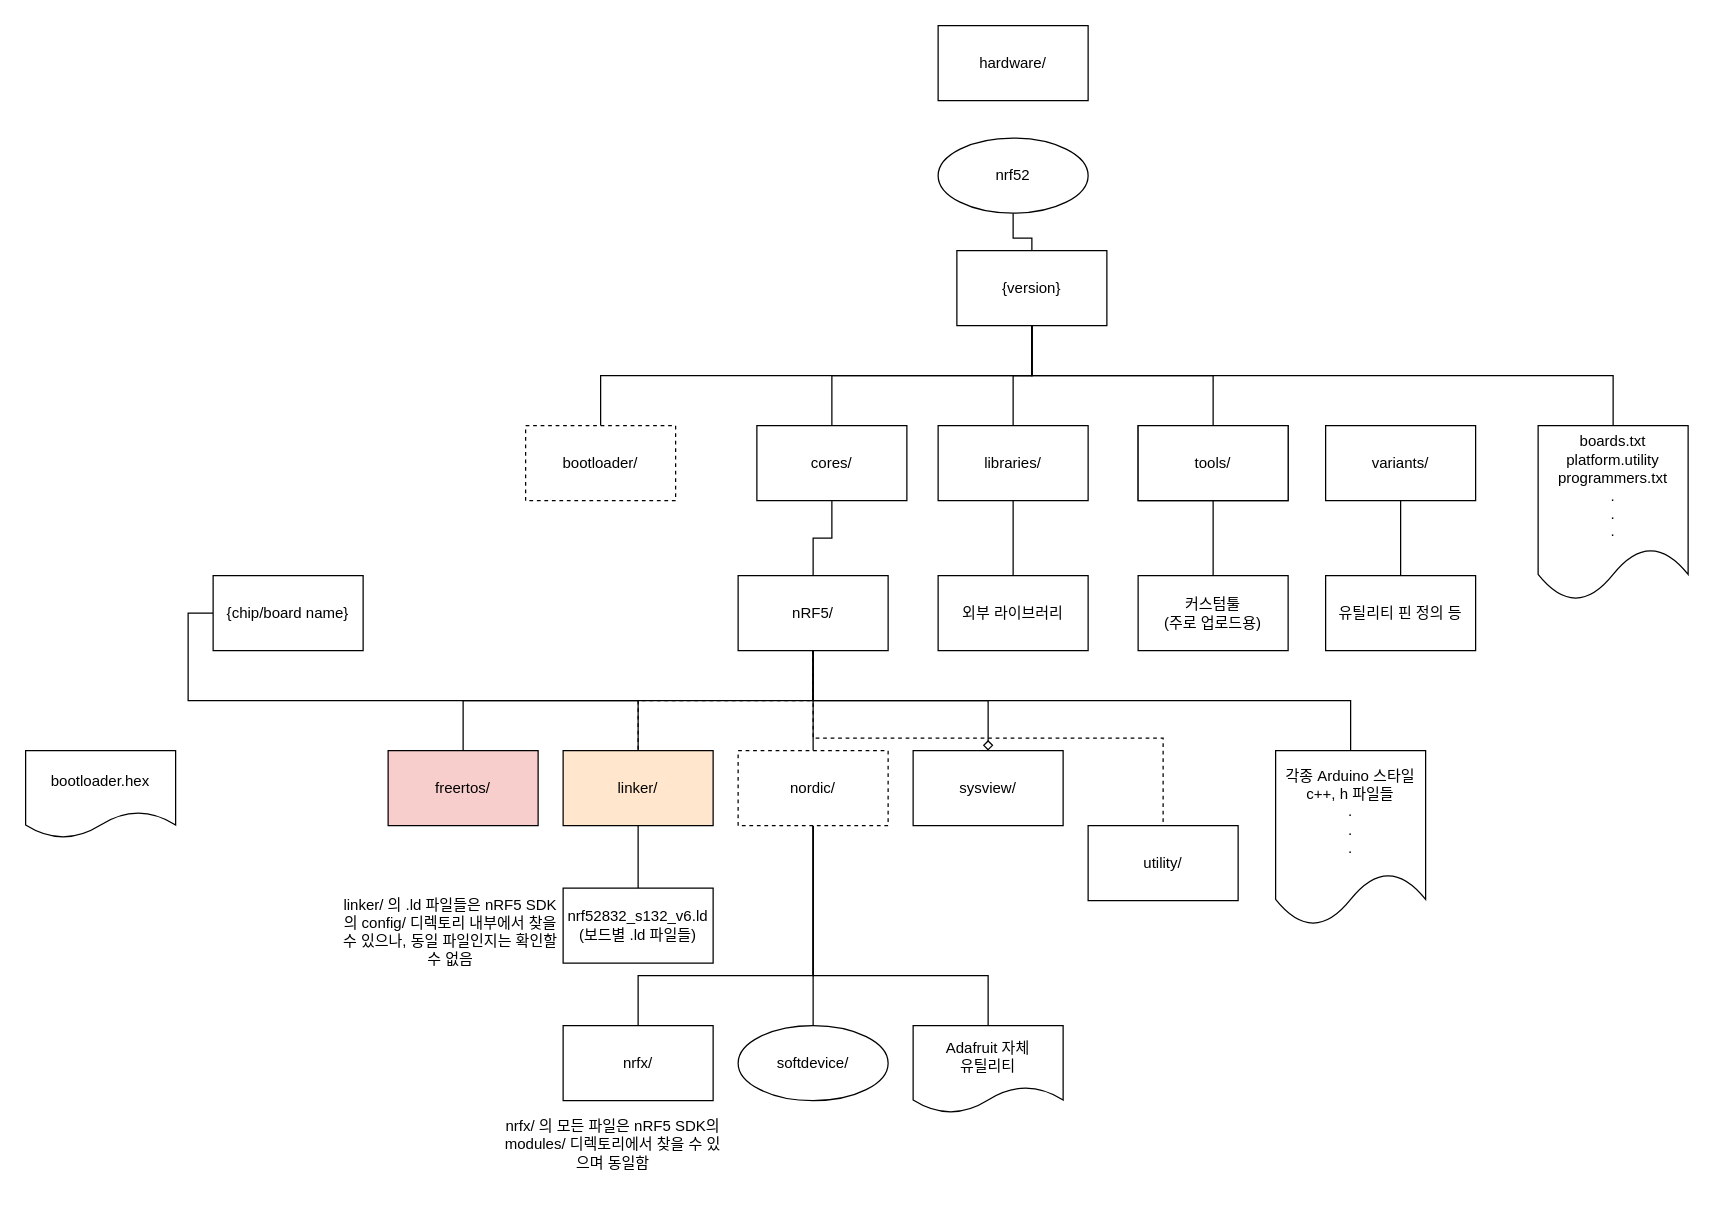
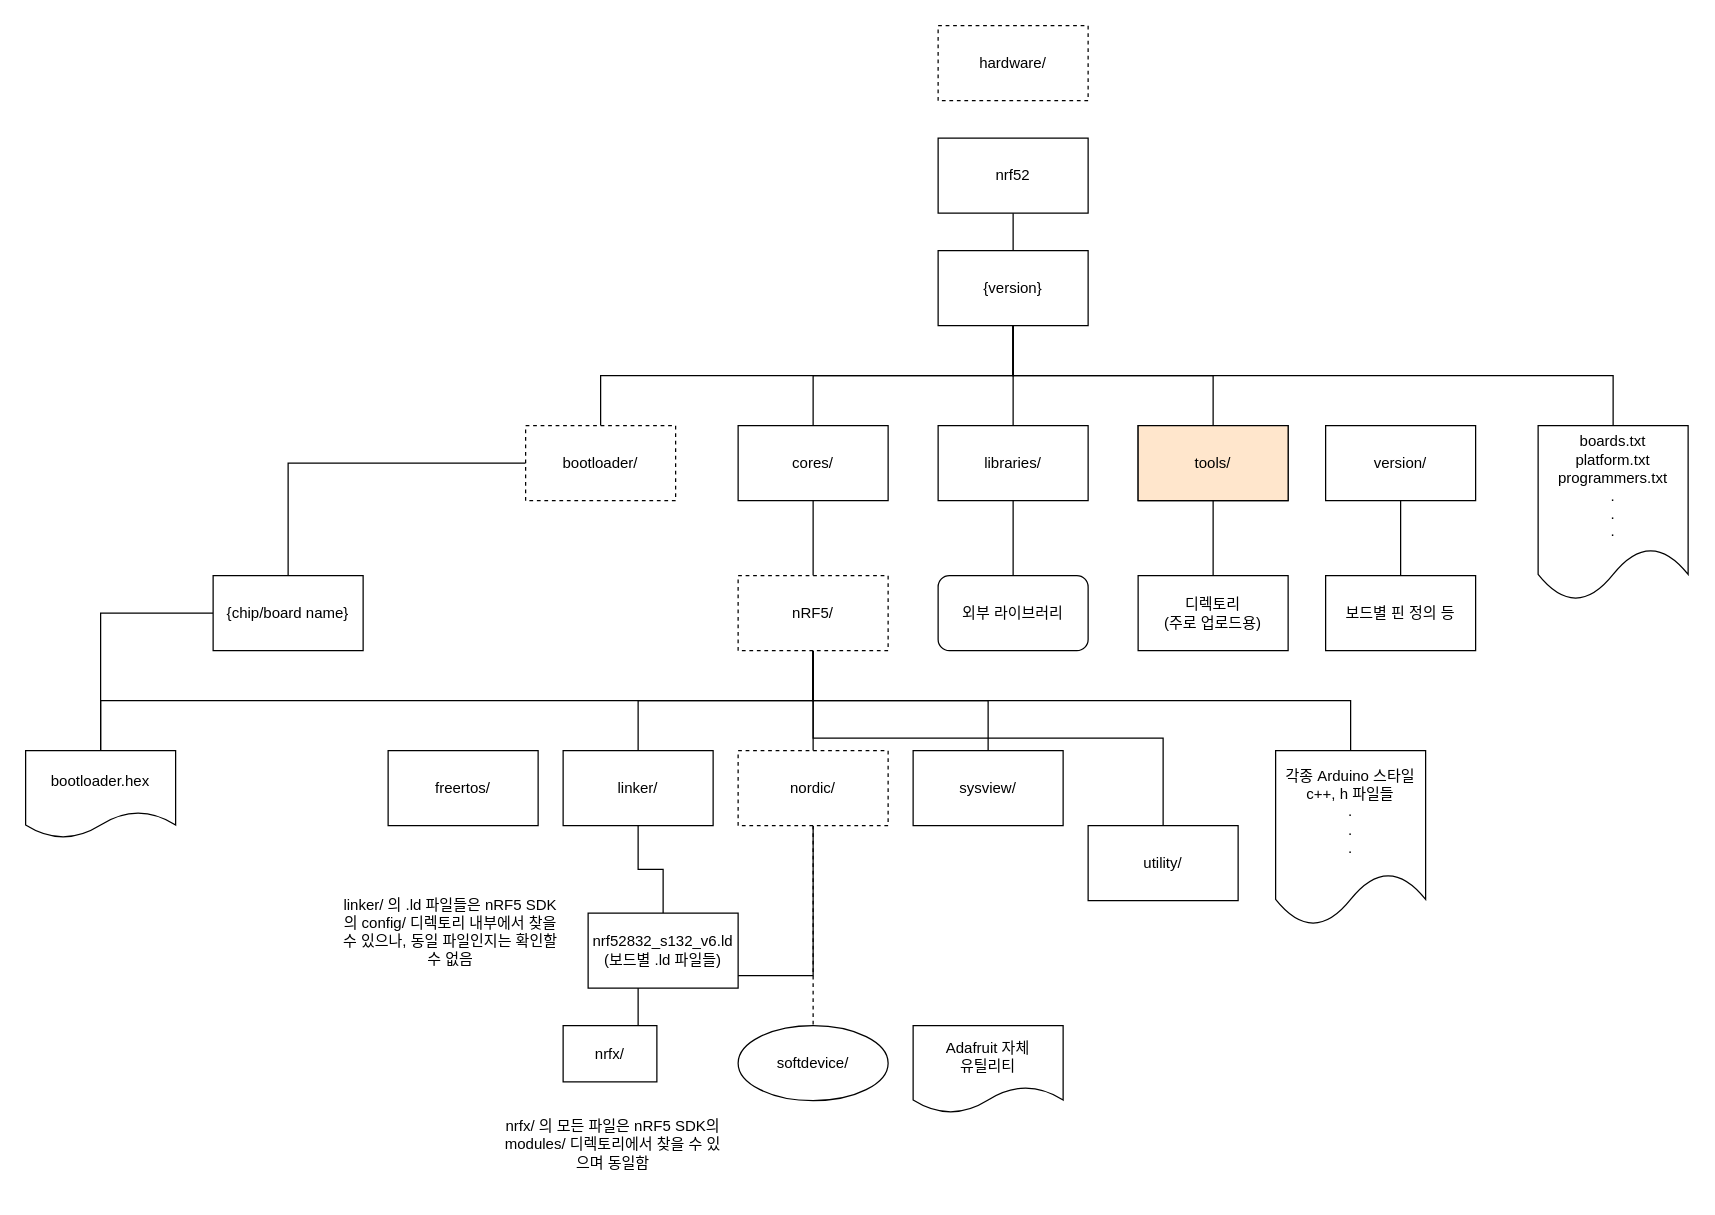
node "hardware/": style solid -> dashed
node "nrf52": shape ellipse -> rectangle
node "{version}": moved (1032, 288) -> (1013, 288)
edge "bootloader/" -- "{chip/board name}": added
node "cores/": moved (832, 463) -> (813, 463)
node "tools/": fillcolor #ffffff -> #ffe6cc
node "variants/": label "variants/" -> "version/"
node "boards.txt platform.utility programmers.txt . . .": label "boards.txt platform.utility programmers.txt . . ." -> "boards.txt platform.txt programmers.txt . . ."
node "nRF5/": style solid -> dashed
node "외부 라이브러리": shape rectangle -> rounded rectangle
node "커스텀툴 (주로 업로드용)": label "커스텀툴 (주로 업로드용)" -> "디렉토리 (주로 업로드용)"
node "유틸리티 핀 정의 등": label "유틸리티 핀 정의 등" -> "보드별 핀 정의 등"
edge "{chip/board name}" -- "linker/": now "{chip/board name}" -- "bootloader.hex"
edge "nRF5/" -- "freertos/": now "nRF5/" -- "bootloader.hex"
edge "nRF5/" -> "sysview/": arrowhead diamond -> none
edge "nRF5/" -- "utility/": style dashed -> solid
edge "nRF5/" -- "linker/": style dashed -> solid
node "freertos/": fillcolor #f8cecc -> #ffffff
node "linker/": fillcolor #ffe6cc -> #ffffff
node "nrf52832_s132_v6.ld (보드별 .ld 파일들)": moved (638, 926) -> (663, 951)
edge "nordic/" -- "Adafruit 자체 유틸리티": removed
edge "nordic/" -- "softdevice/": style solid -> dashed
node "nrfx/": size 150x75 -> 94x56
